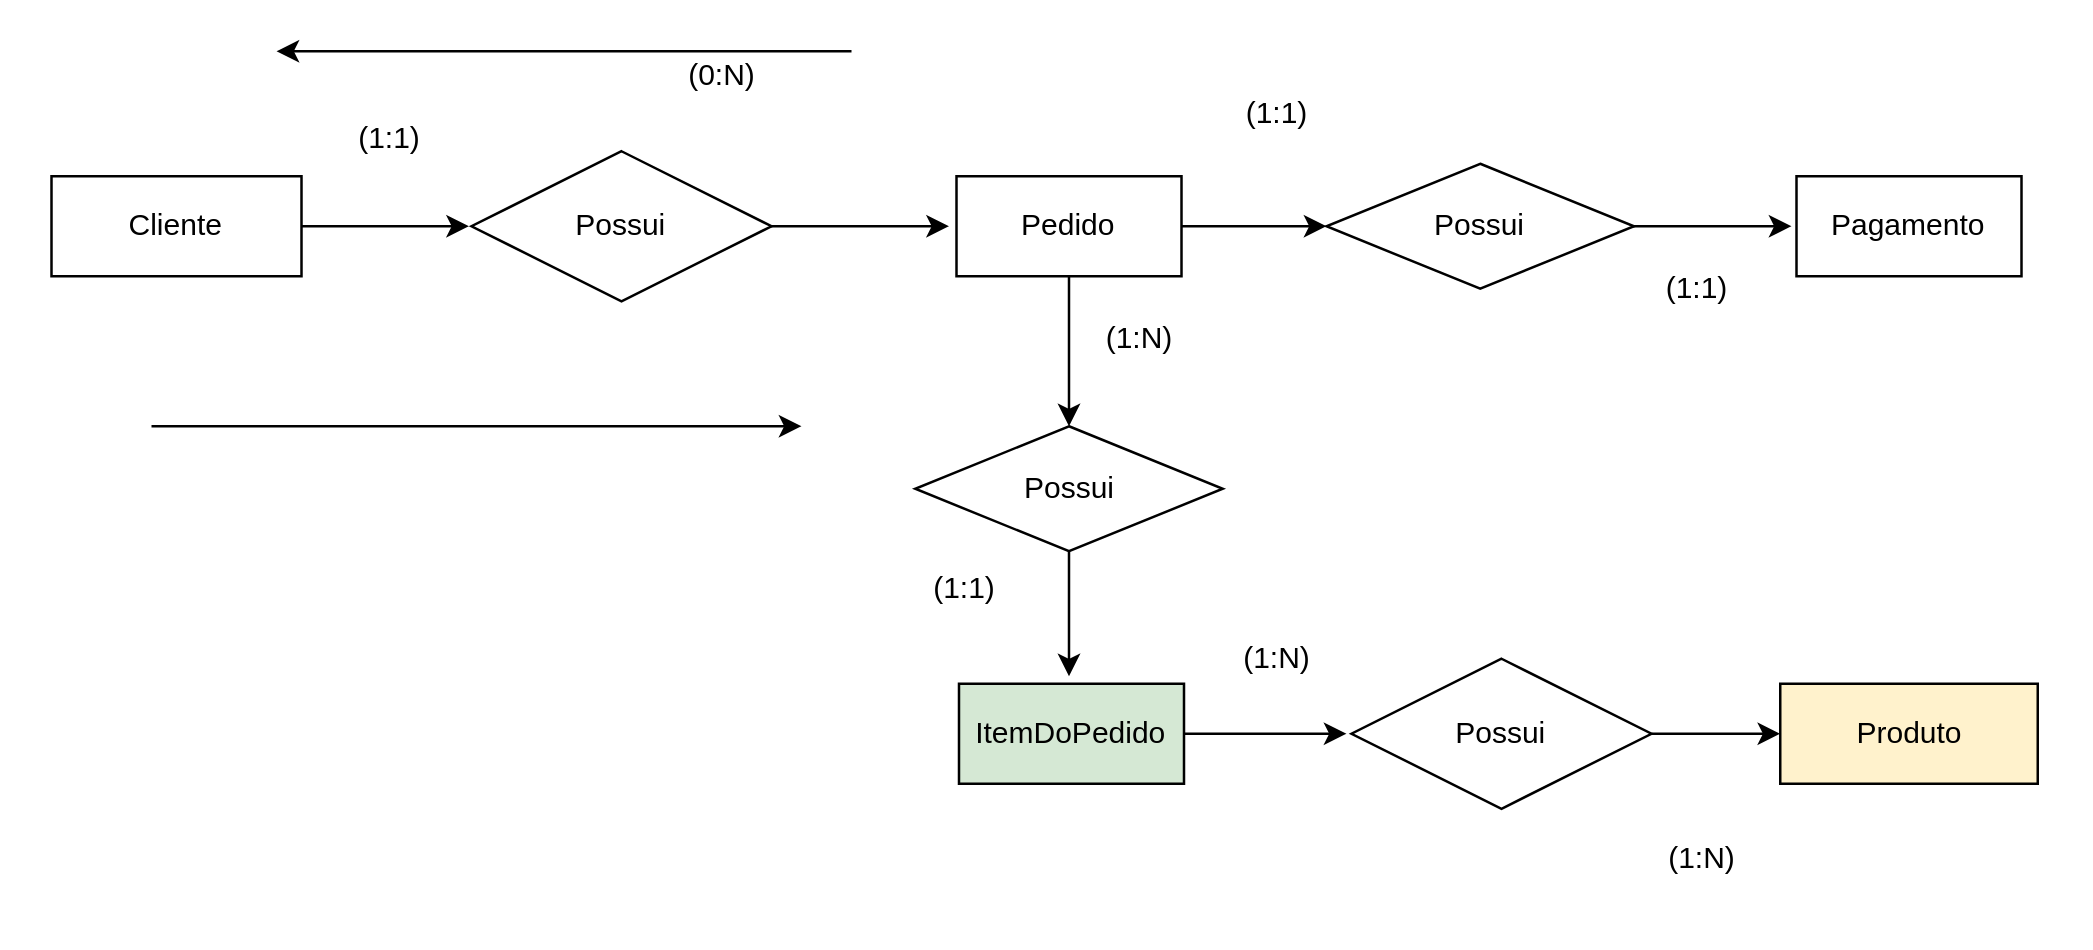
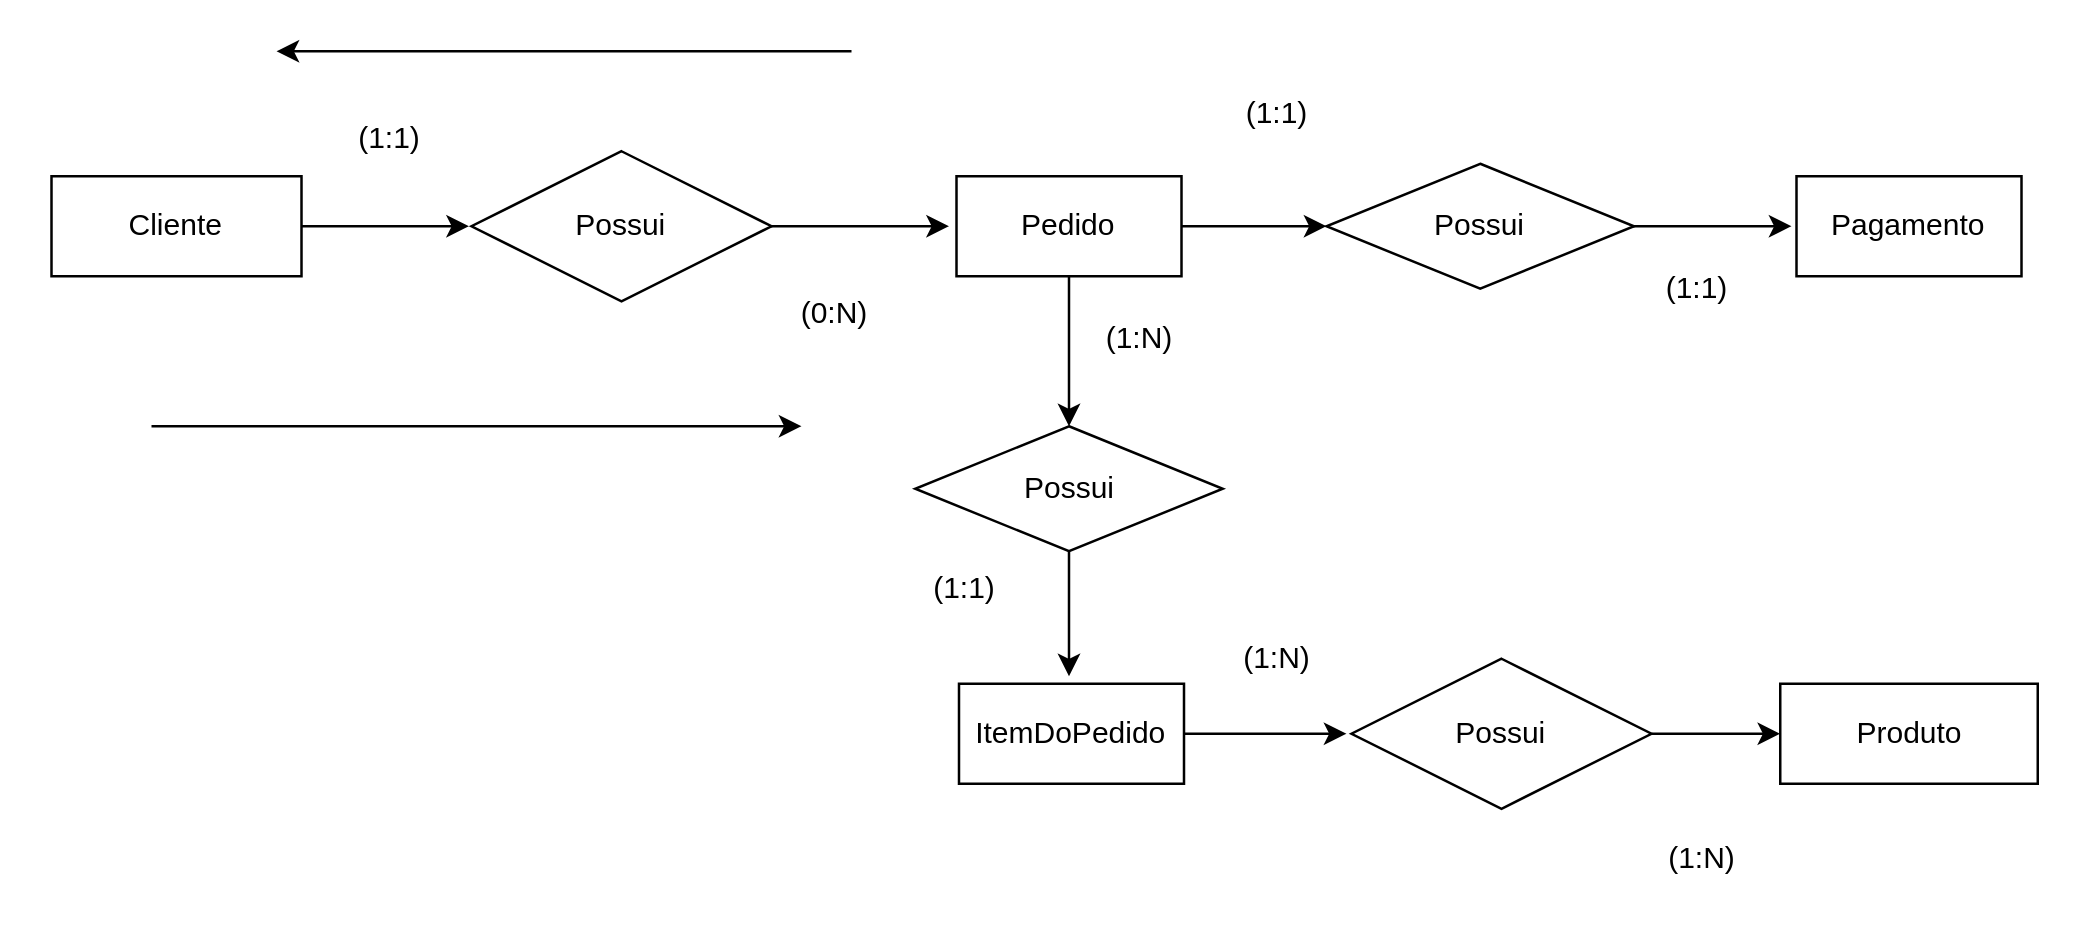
node "(0:N)": moved (721, 76) -> (834, 314)
node "ItemDoPedido": fillcolor #d5e8d4 -> #ffffff
node "Produto": fillcolor #fff2cc -> #ffffff
